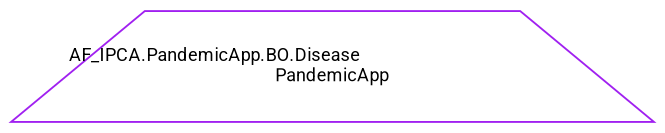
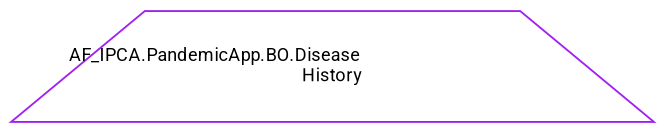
node "AF_IPCA.PandemicApp.BO.Disease PandemicApp": label "AF_IPCA.PandemicApp.BO.Disease PandemicApp" -> "AF_IPCA.PandemicApp.BO.Disease History"
